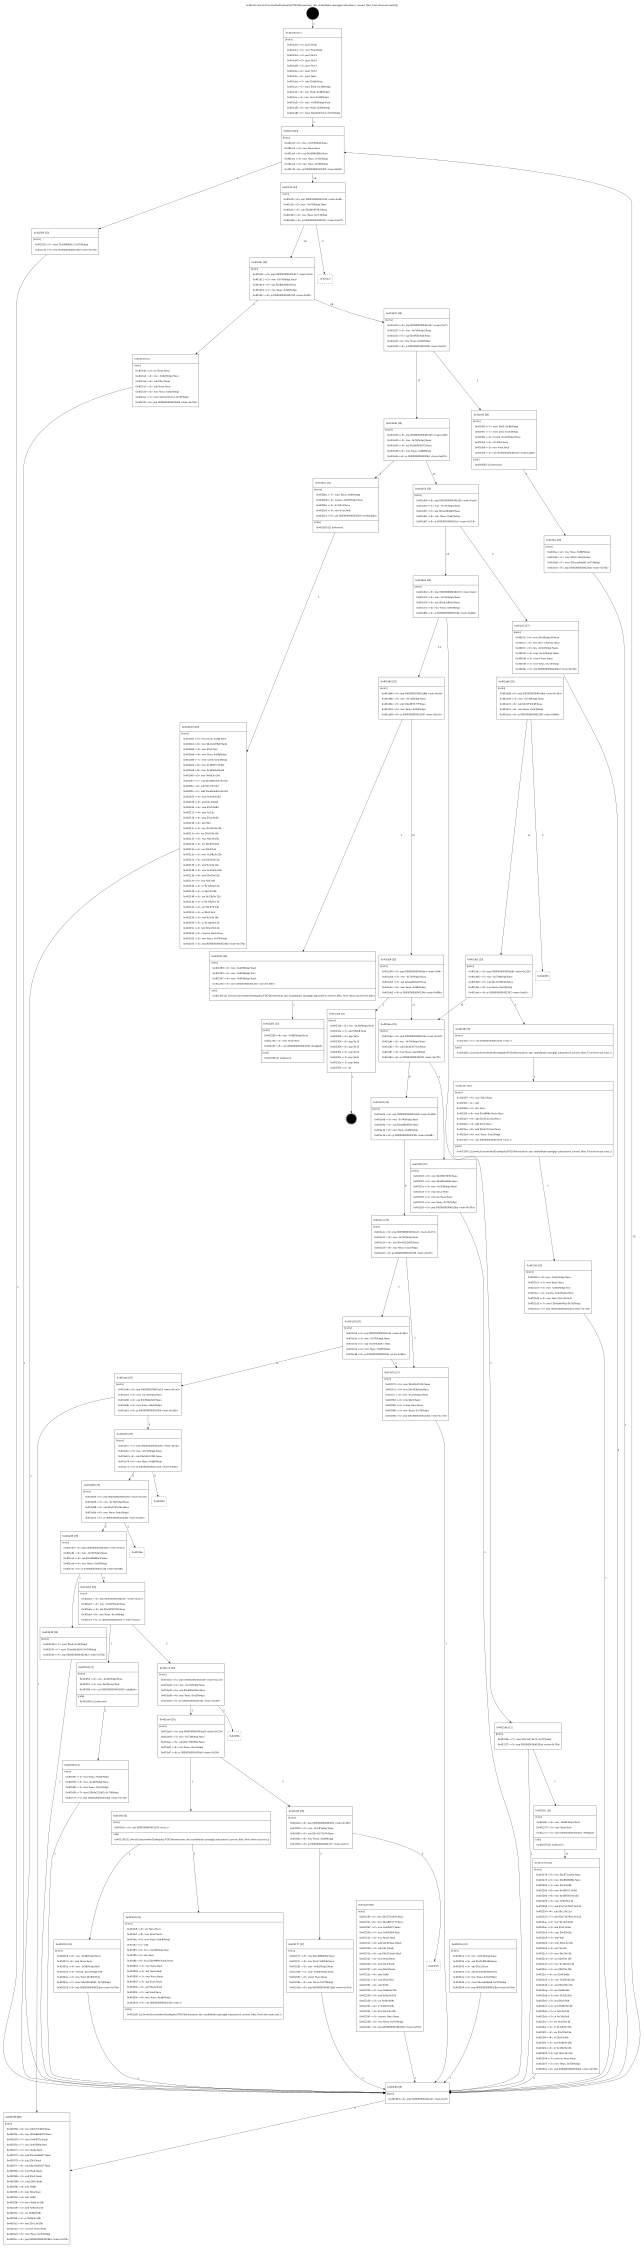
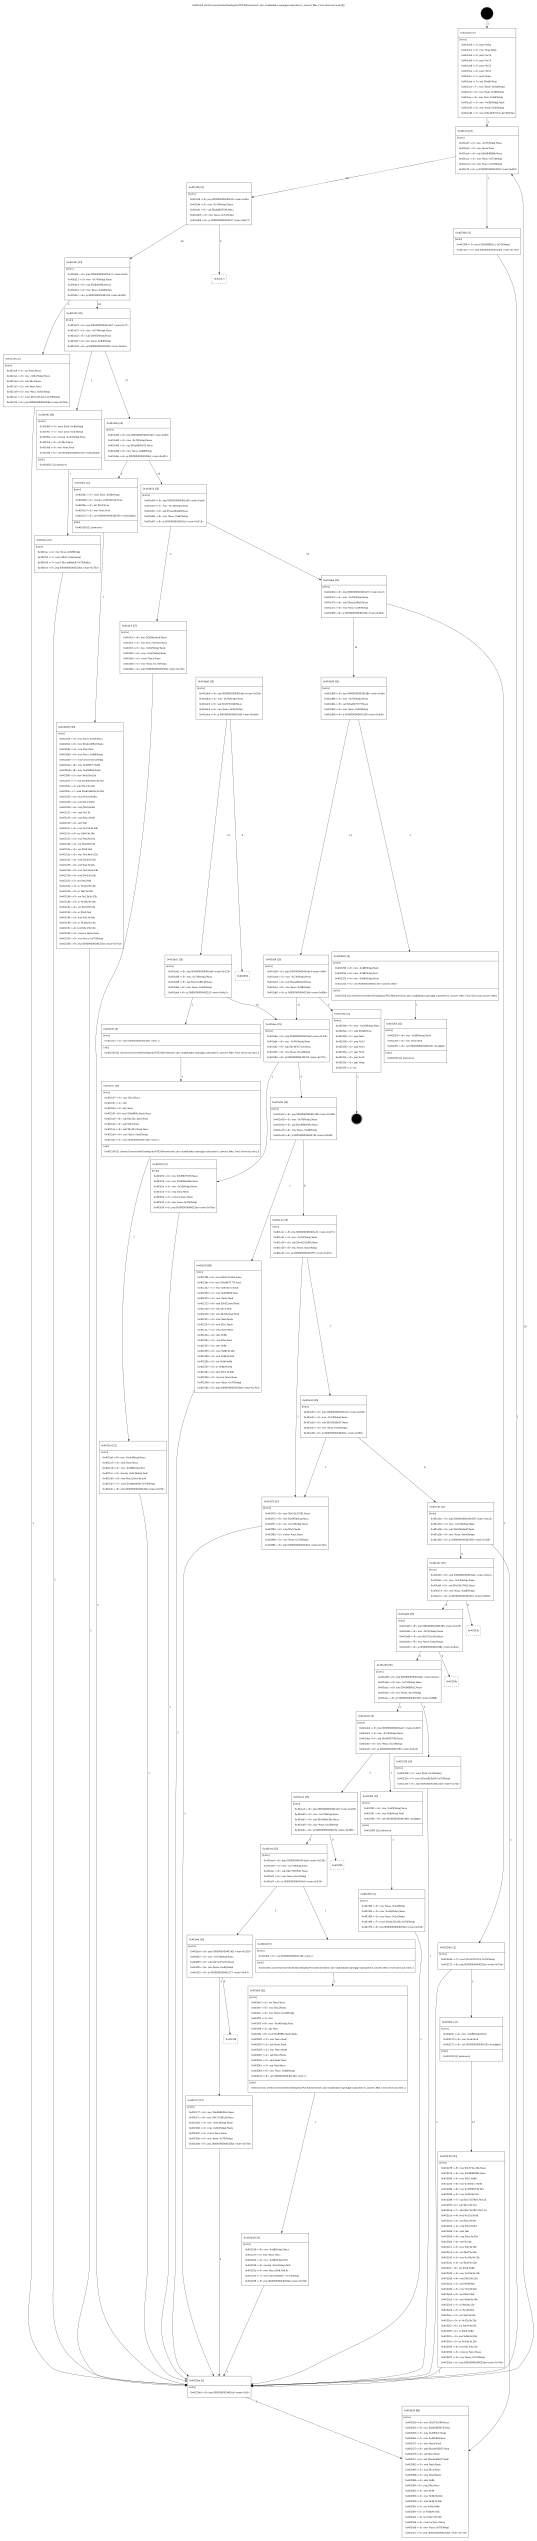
edge "0x401e03 [25]" -> "0x4021f8 [88]": added, label "1"
edge "0x401fe0 [5]" -> "0x402019 [33]": now "0x401fe5 [52]" -> "0x402019 [33]"
node "0x40203a [31]": removed
